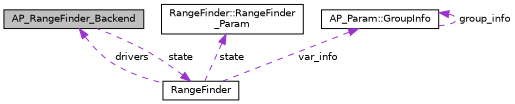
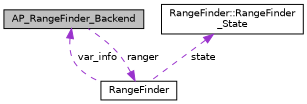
node "RangeFinder::RangeFinder _Param": label "RangeFinder::RangeFinder _Param" -> "RangeFinder::RangeFinder _State"
node "AP_Param::GroupInfo": removed
edge "RangeFinder" -> "AP_RangeFinder_Backend": label " drivers" -> " var_info"
edge "AP_RangeFinder_Backend" -> "RangeFinder": label " state" -> " ranger"
